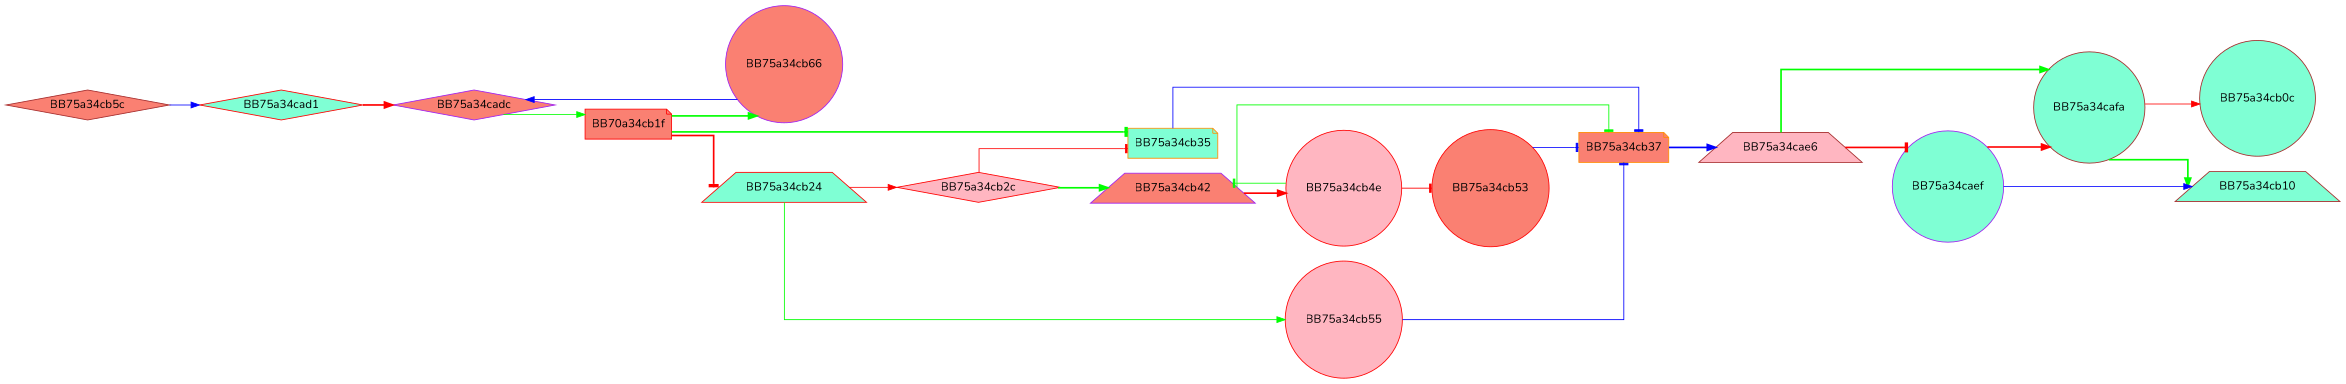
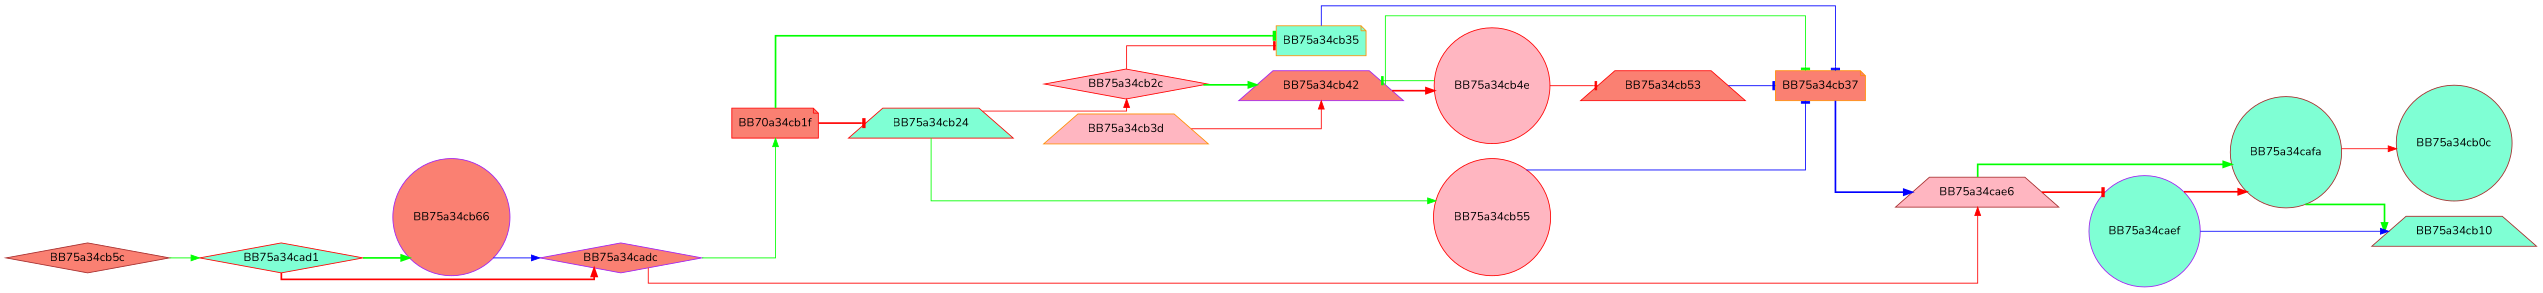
edge "BB75a34cb5c" -> "BB75a34cad1": color blue -> green
edge "BB70a34cb1f" -> "BB75a34cb66": now "BB75a34cad1" -> "BB75a34cb66"
node "BB75a34cb3d": added
node "BB75a34cb53": shape circle -> trapezium
edge "BB75a34cadc" -> "BB75a34cae6": added
